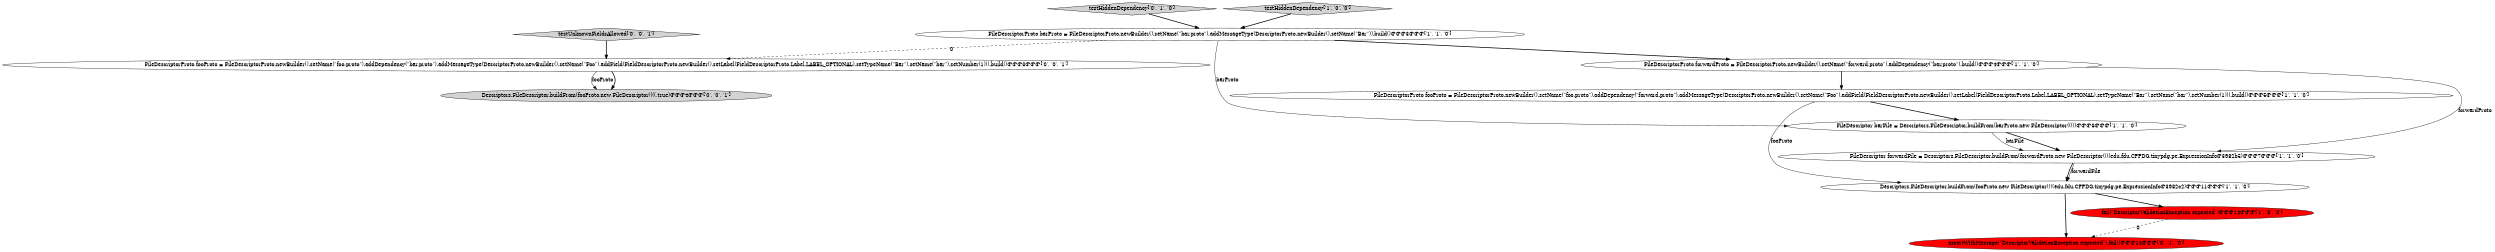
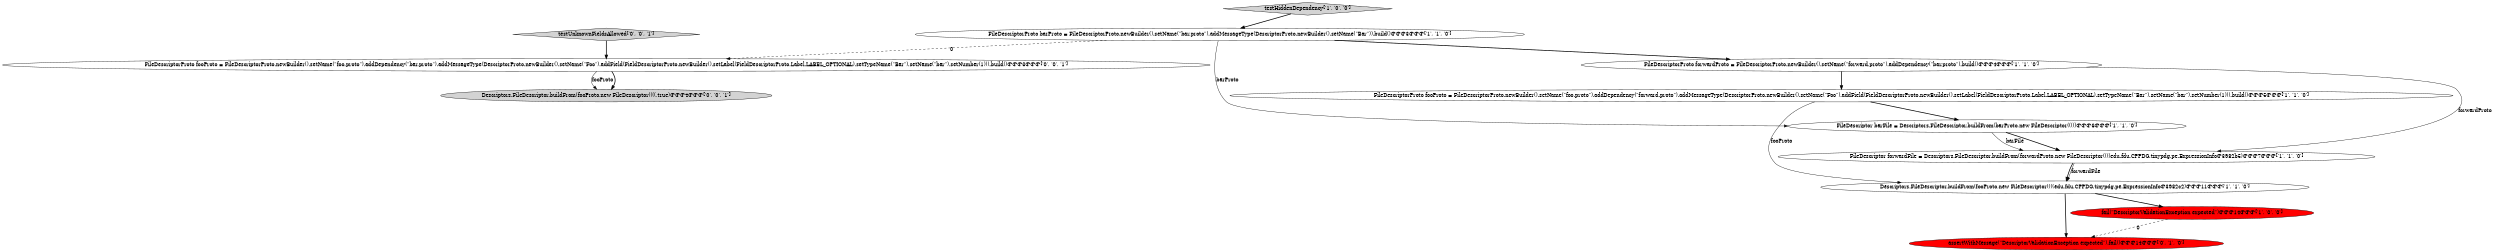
node "testHiddenDependency['0', '1', '0']": removed
